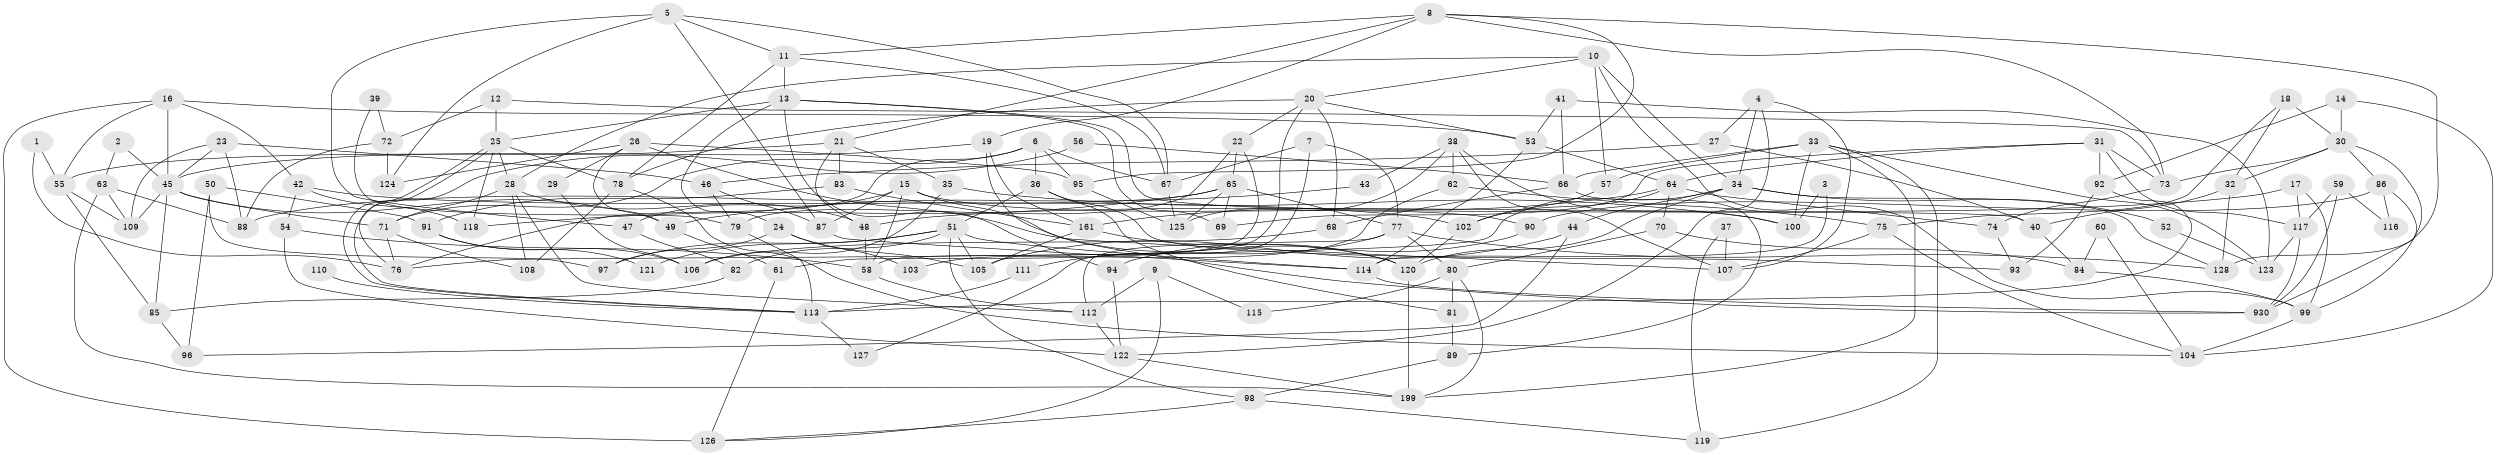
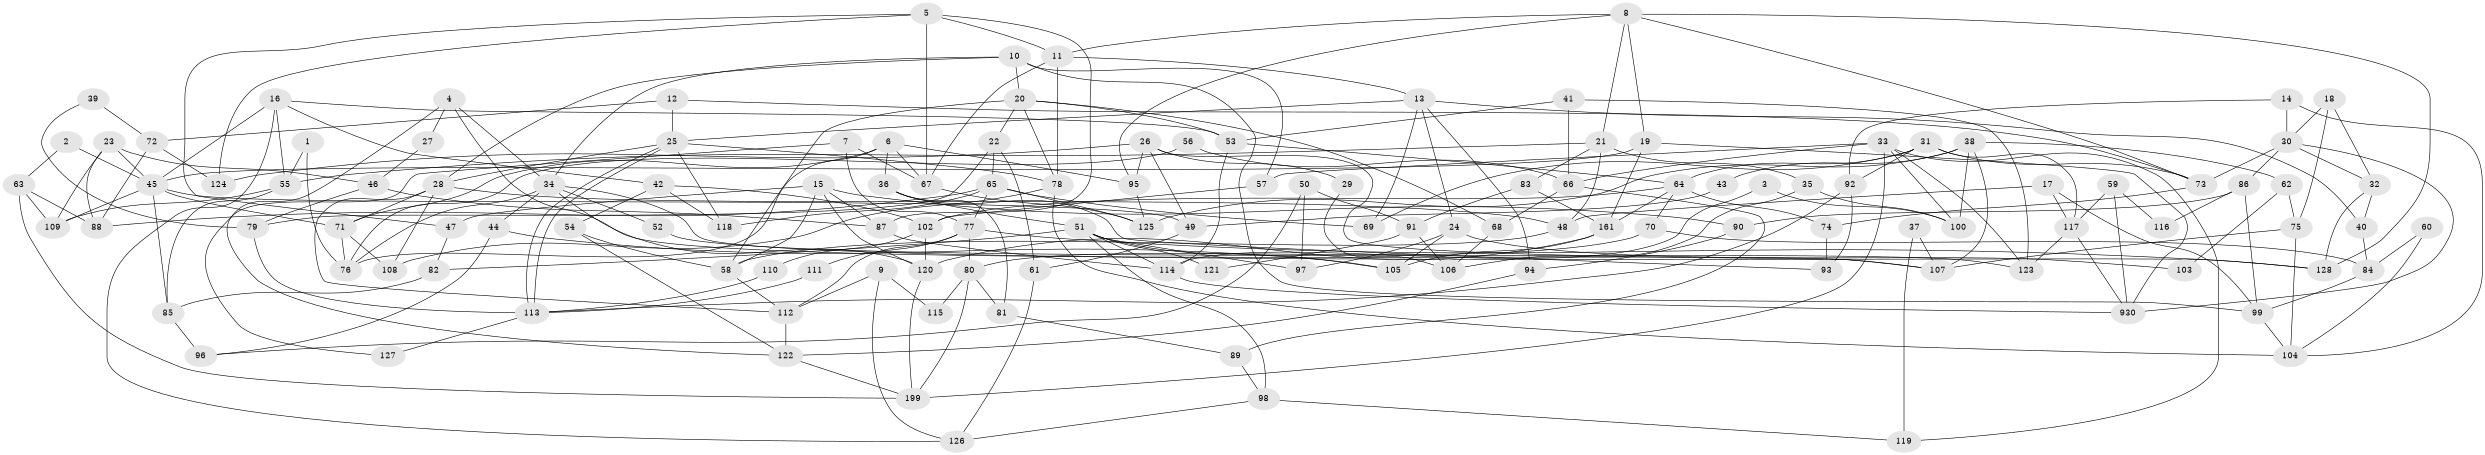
edge "27" -- "40": removed
edge "102" -- "110": added
